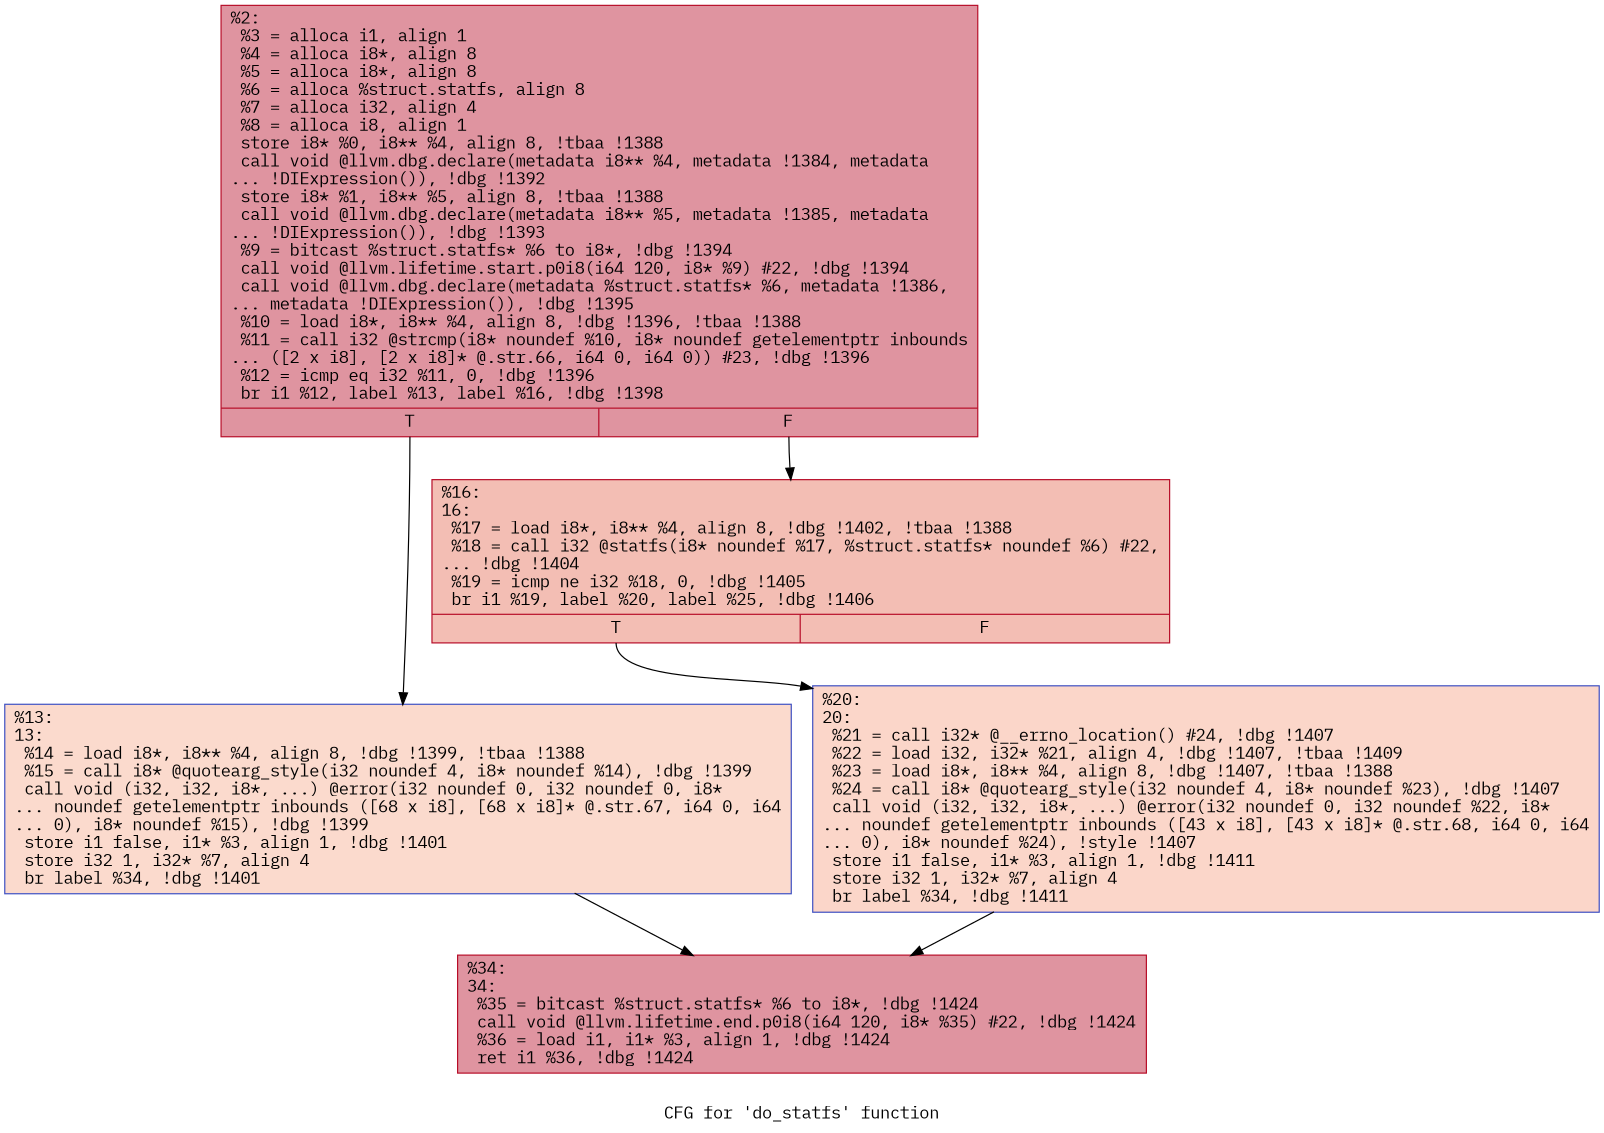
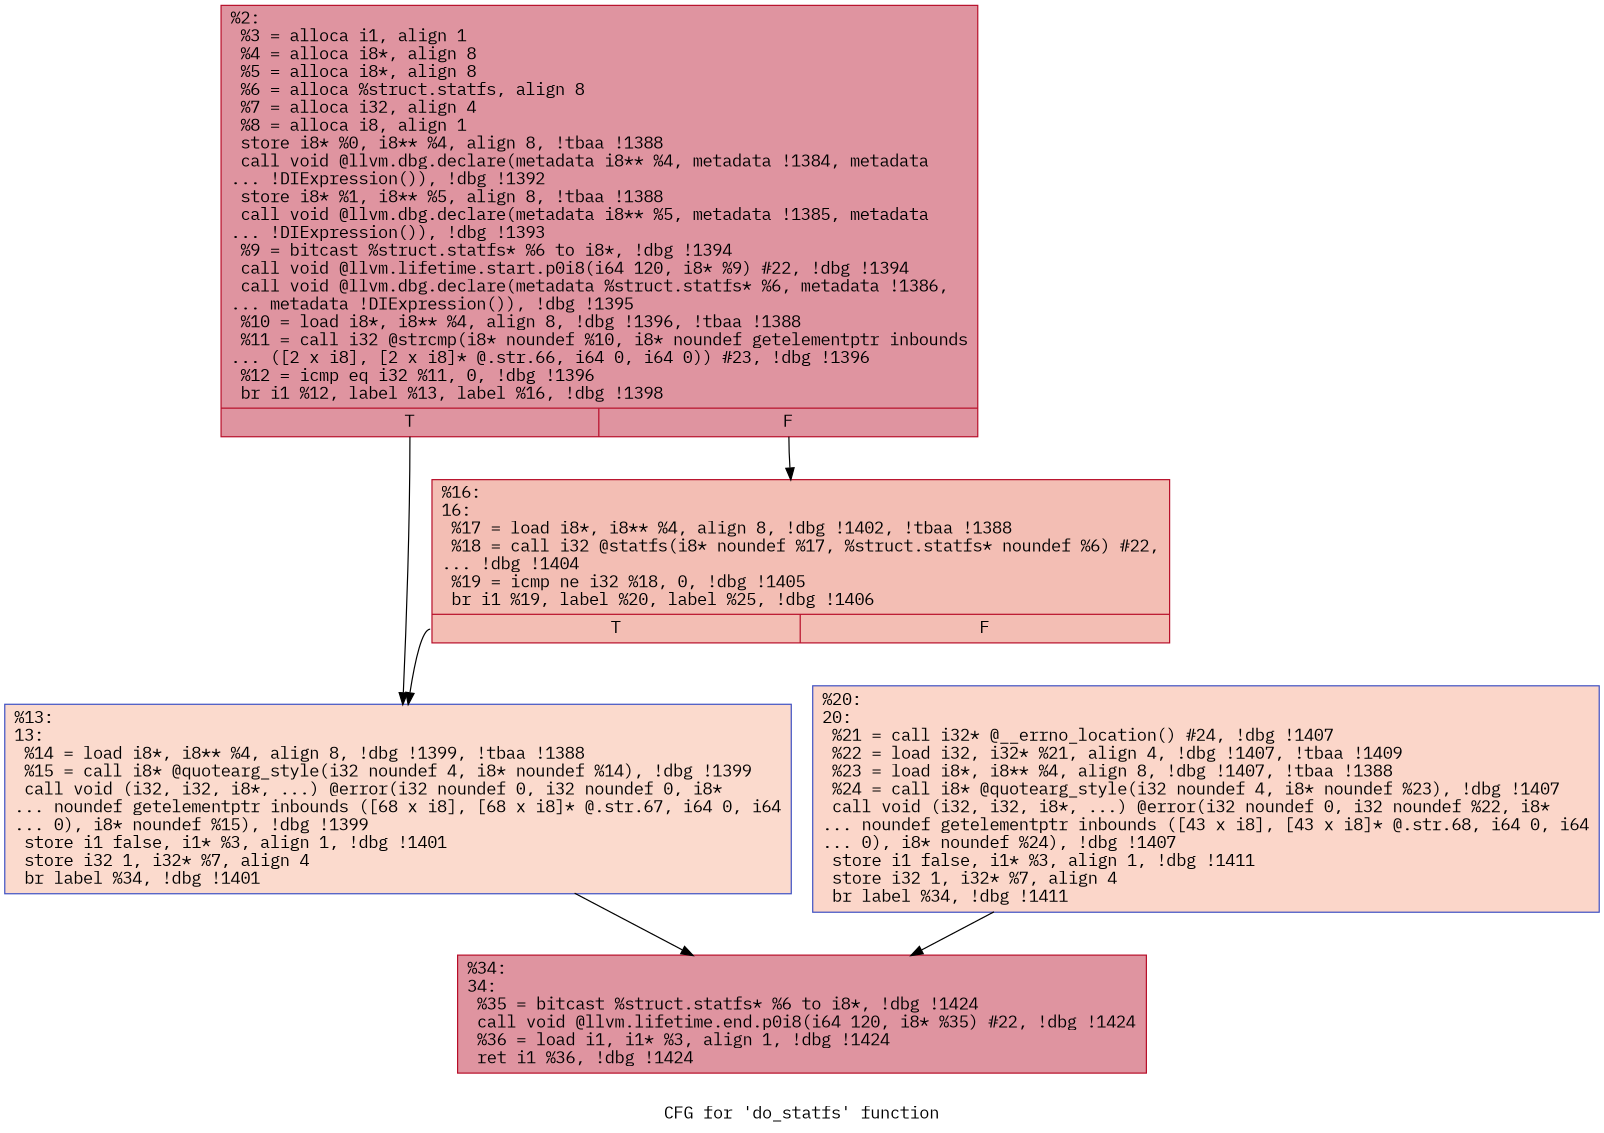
edge "%16:" -> "%20:": now "%16:" -> "%13:"
node "%20:": text "... 0), i8* noundef %24), !style !1407" -> "... 0), i8* noundef %24), !dbg !1407"
